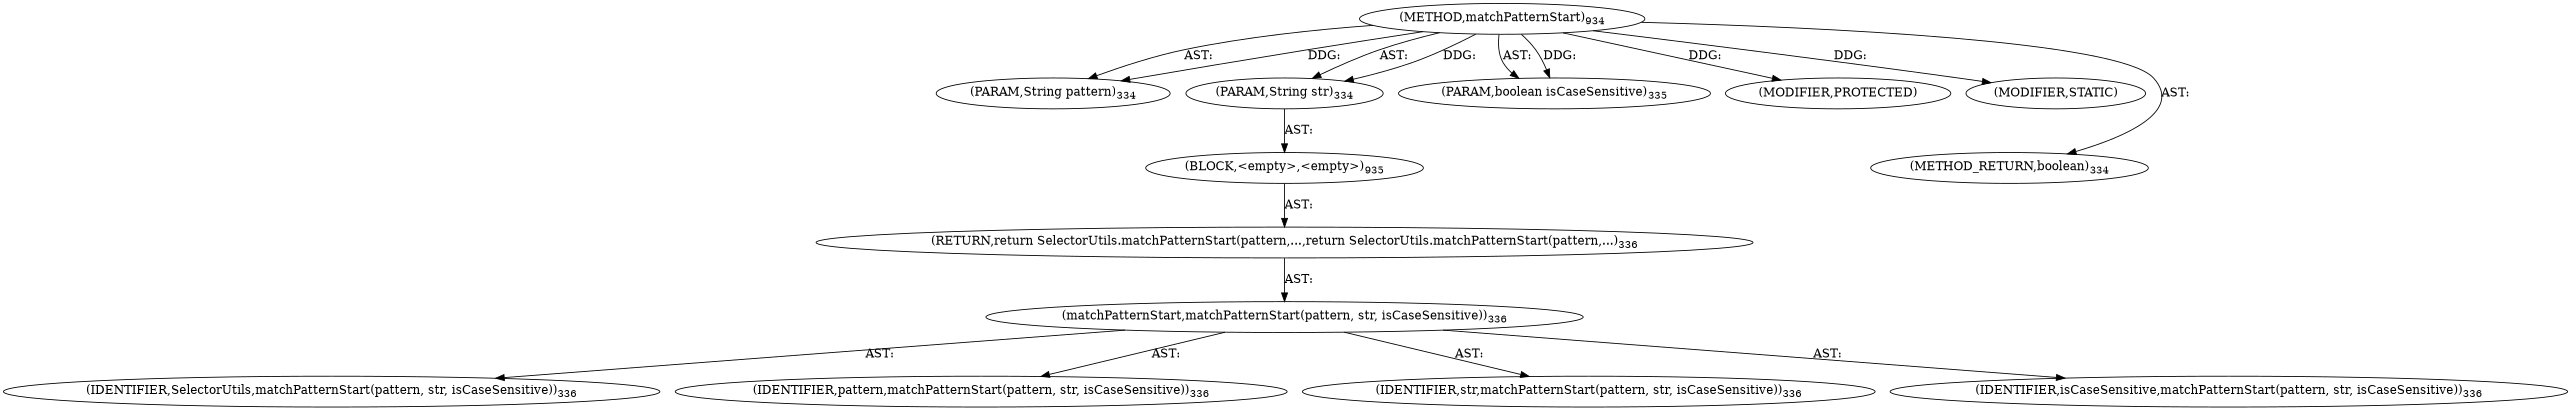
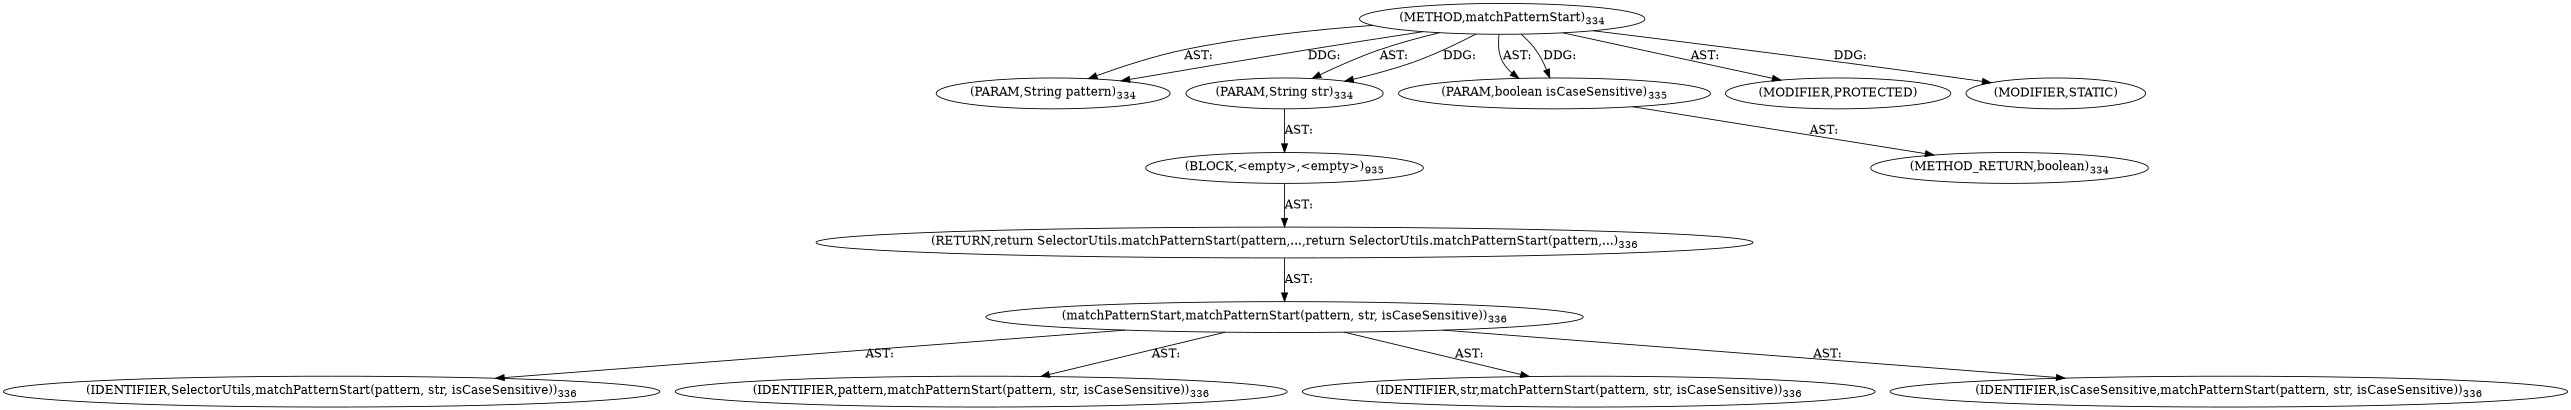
node "(METHOD,matchPatternStart)": text "934" -> "334"
edge "(METHOD,matchPatternStart)" -> "(METHOD_RETURN,boolean)": now "(PARAM,boolean isCaseSensitive)" -> "(METHOD_RETURN,boolean)"
edge "(METHOD,matchPatternStart)" -> "(MODIFIER,PROTECTED)": label "DDG: " -> "AST: "
